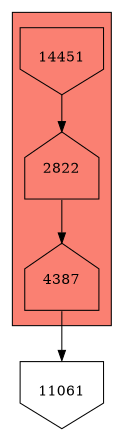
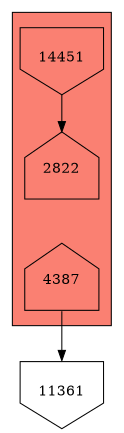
edge "2822" -> "4387": removed
node "11061": label "11061" -> "11361"
